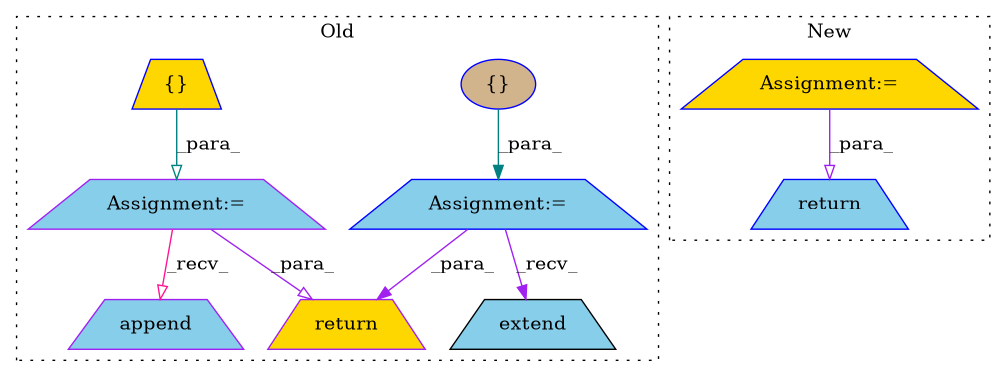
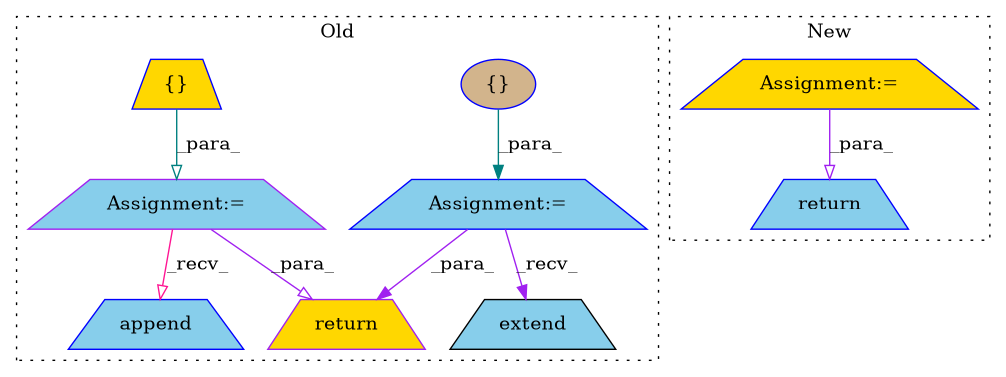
node "append": color purple -> blue
